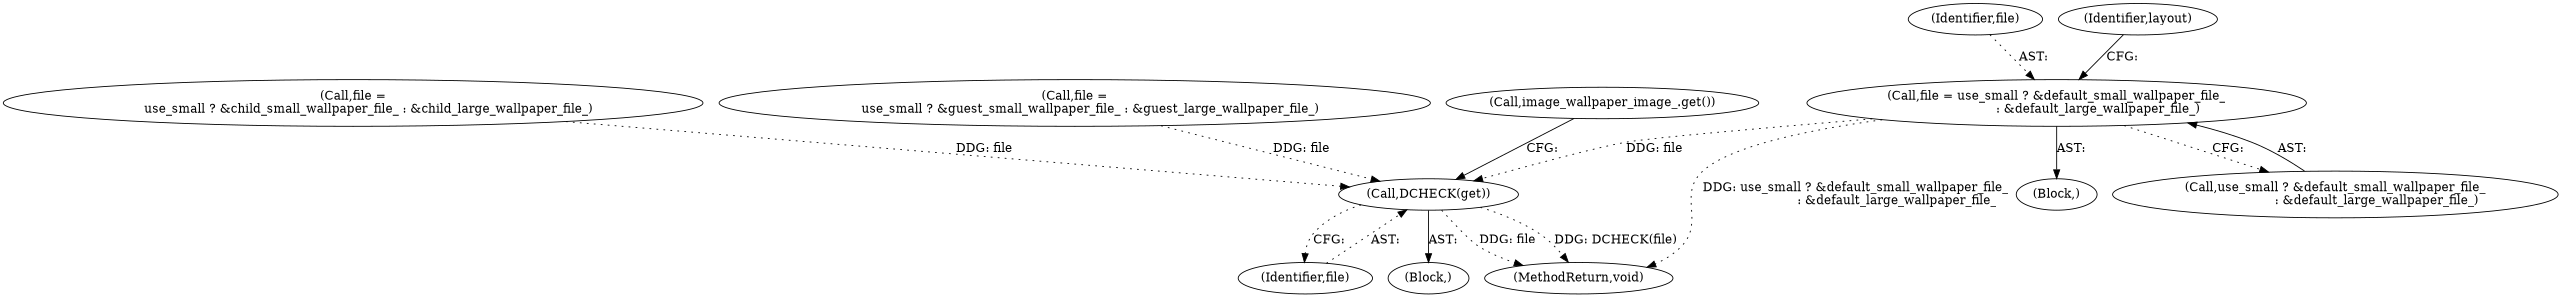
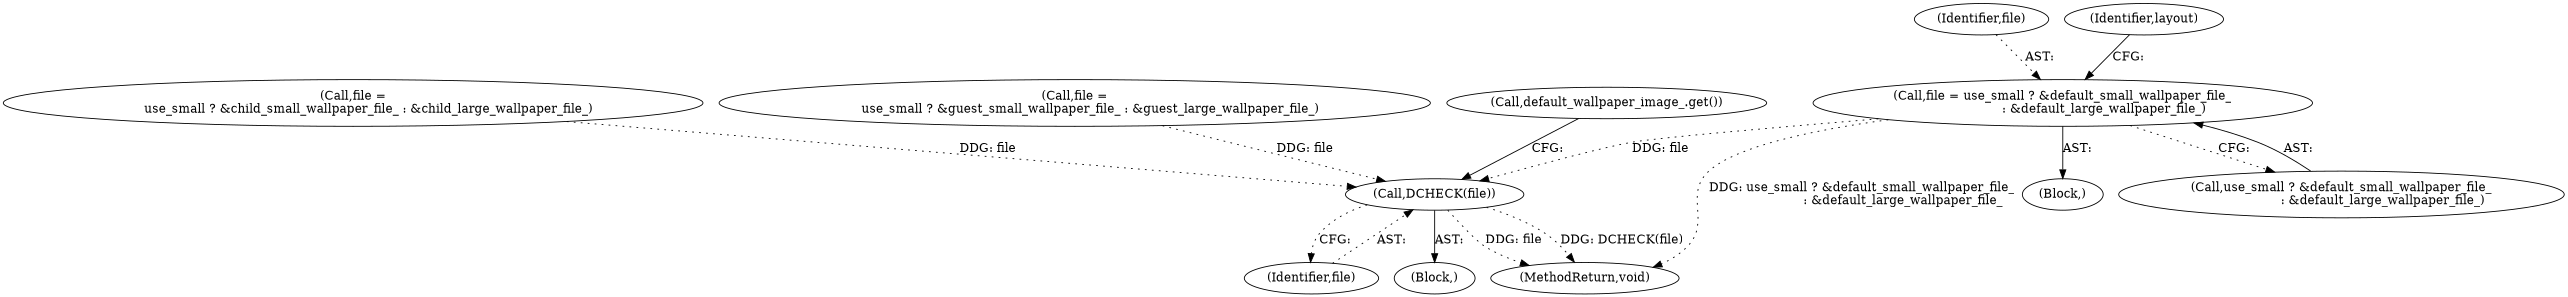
node "(Call,image_wallpaper_image_.get())": label "(Call,image_wallpaper_image_.get())" -> "(Call,default_wallpaper_image_.get())"
node "(Call,DCHECK(get))": label "(Call,DCHECK(get))" -> "(Call,DCHECK(file))"
